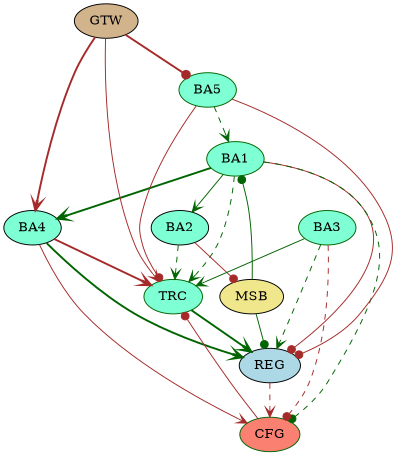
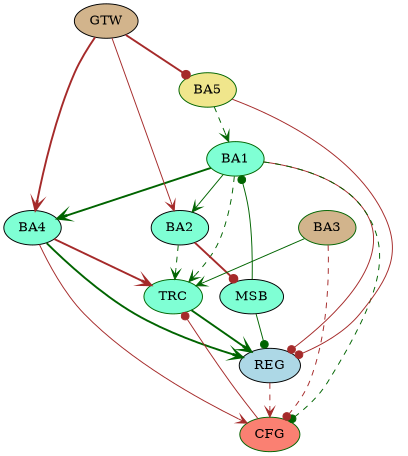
node "BA5": fillcolor aquamarine -> khaki
edge "GTW" -> "TRC": now "GTW" -> "BA2"
edge "BA5" -> "TRC": removed
node "BA3": fillcolor aquamarine -> tan
edge "BA2" -> "MSB": style solid -> bold
edge "BA3" -> "REG": removed
node "MSB": fillcolor khaki -> aquamarine
